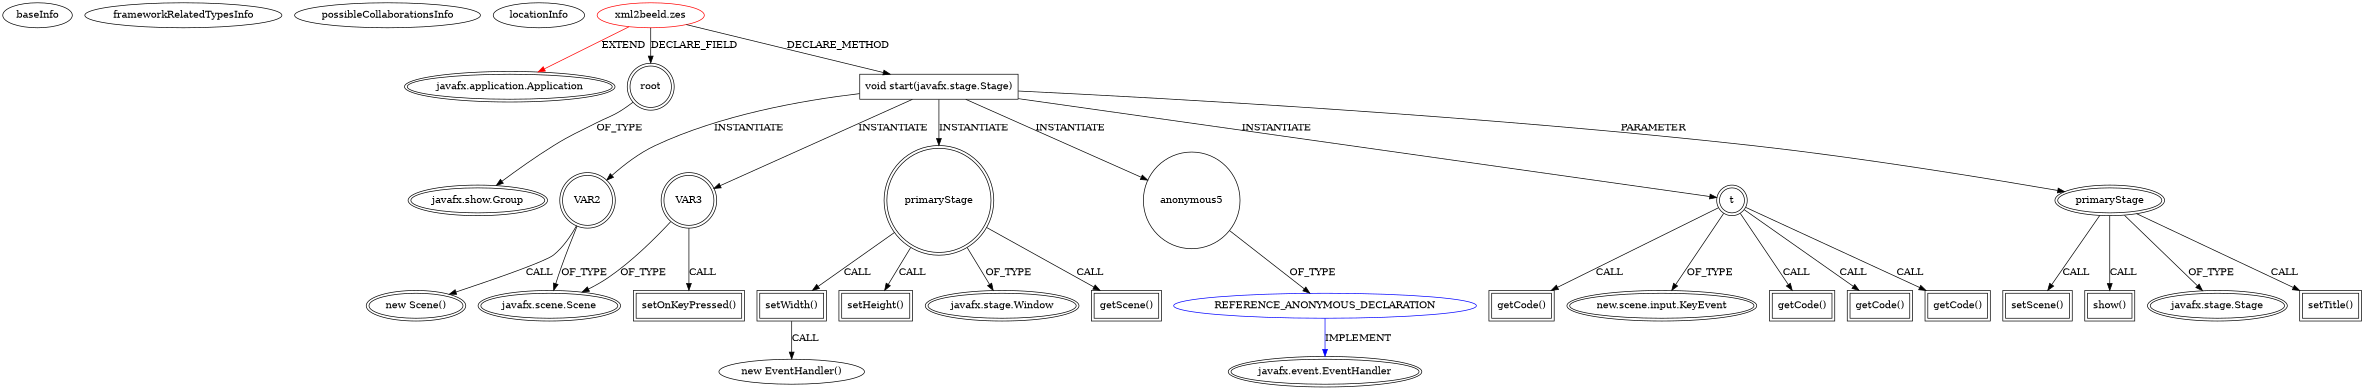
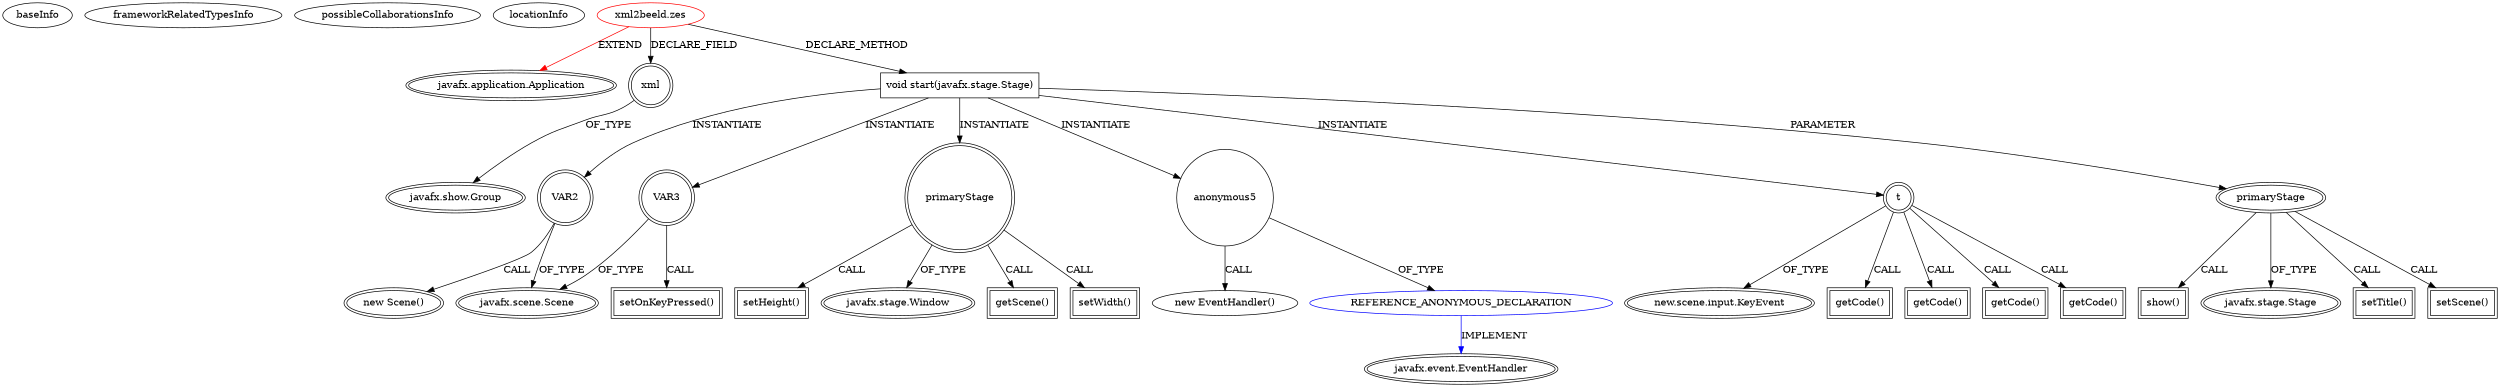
node "root": label "root" -> "xml"
edge "setWidth()" -> "new EventHandler()": now "anonymous5" -> "new EventHandler()"
